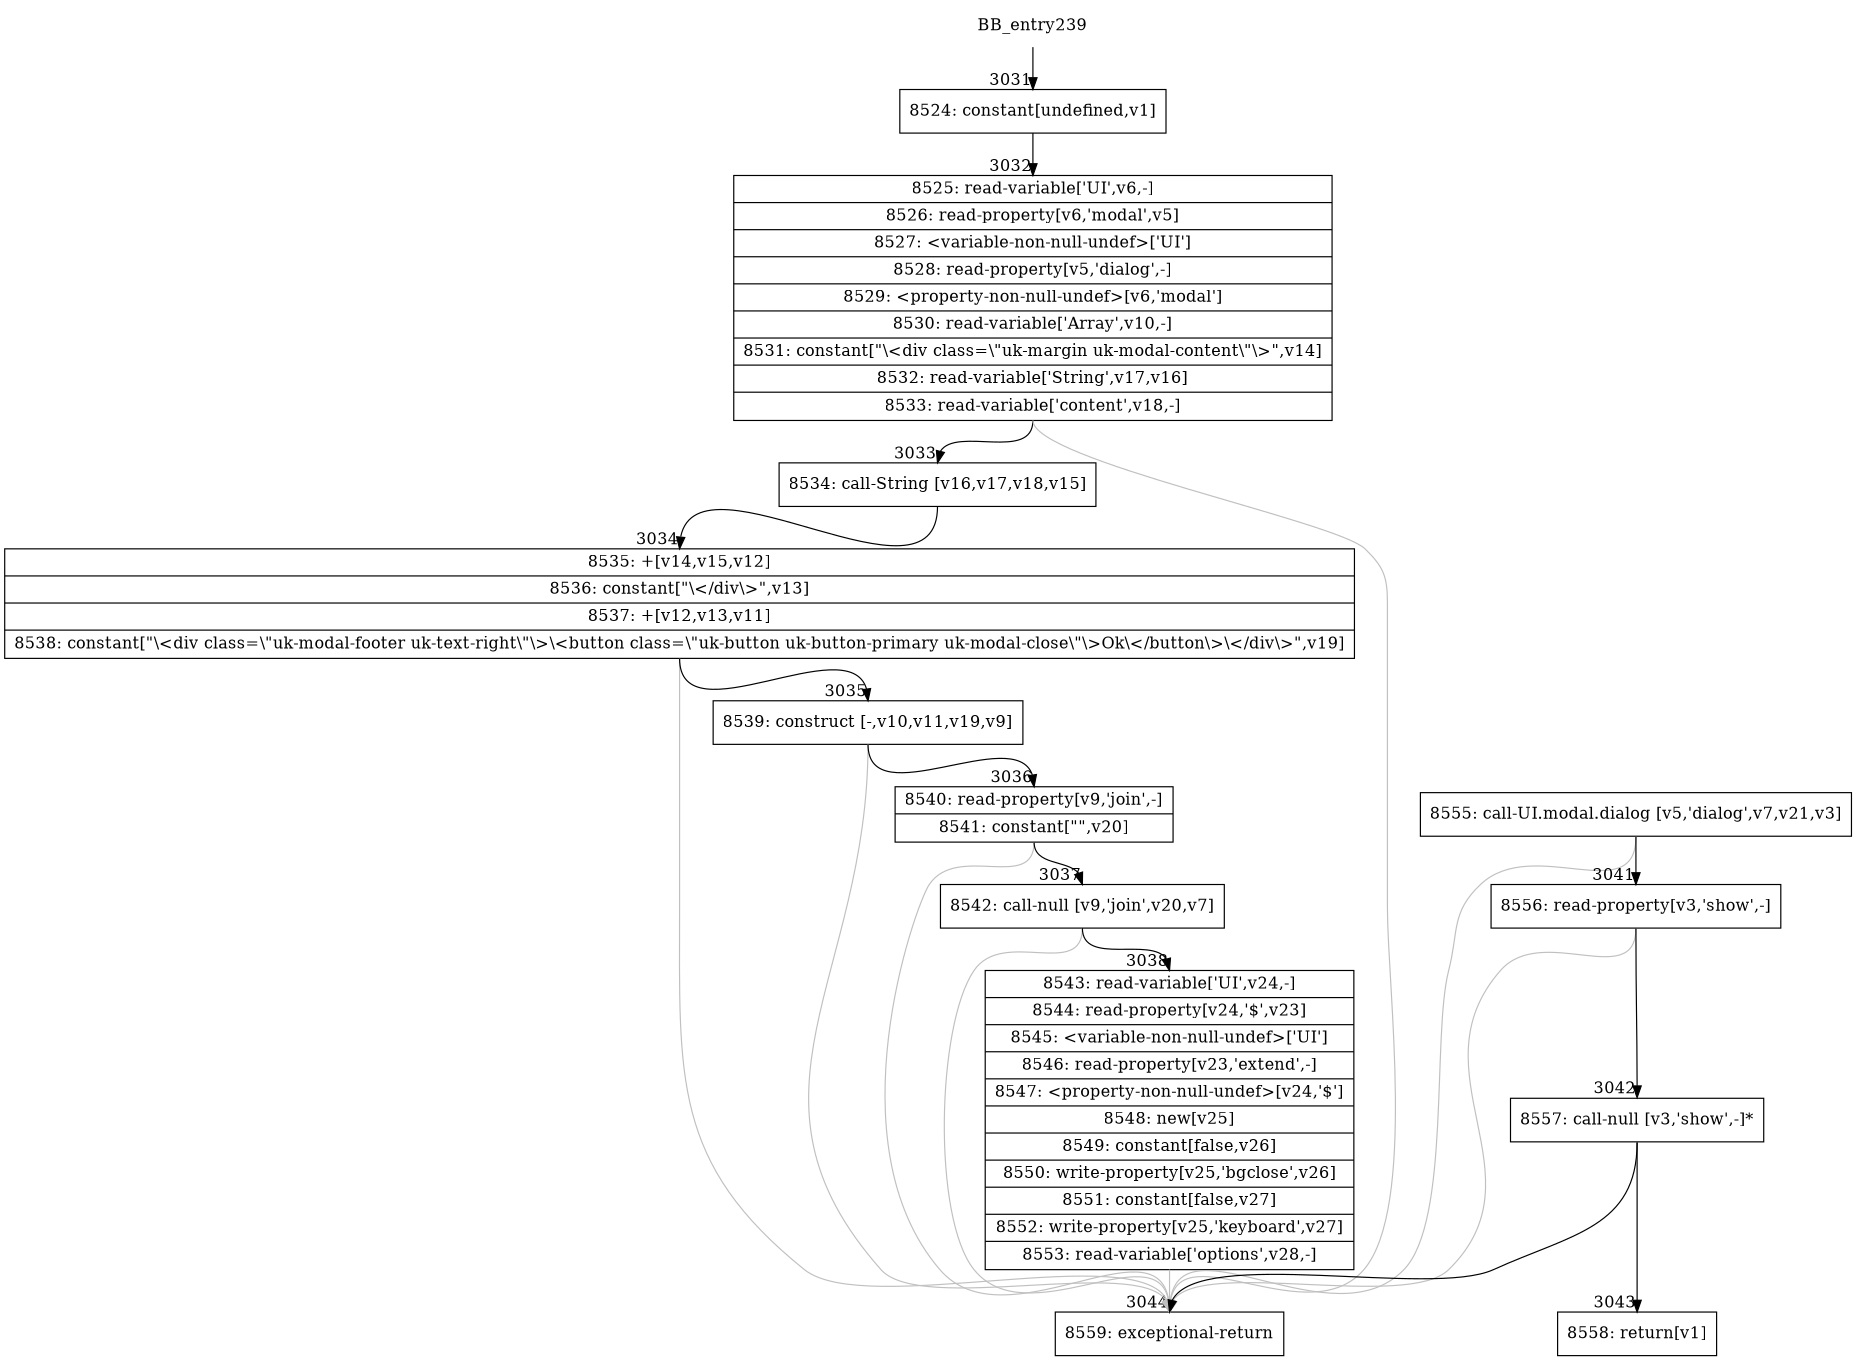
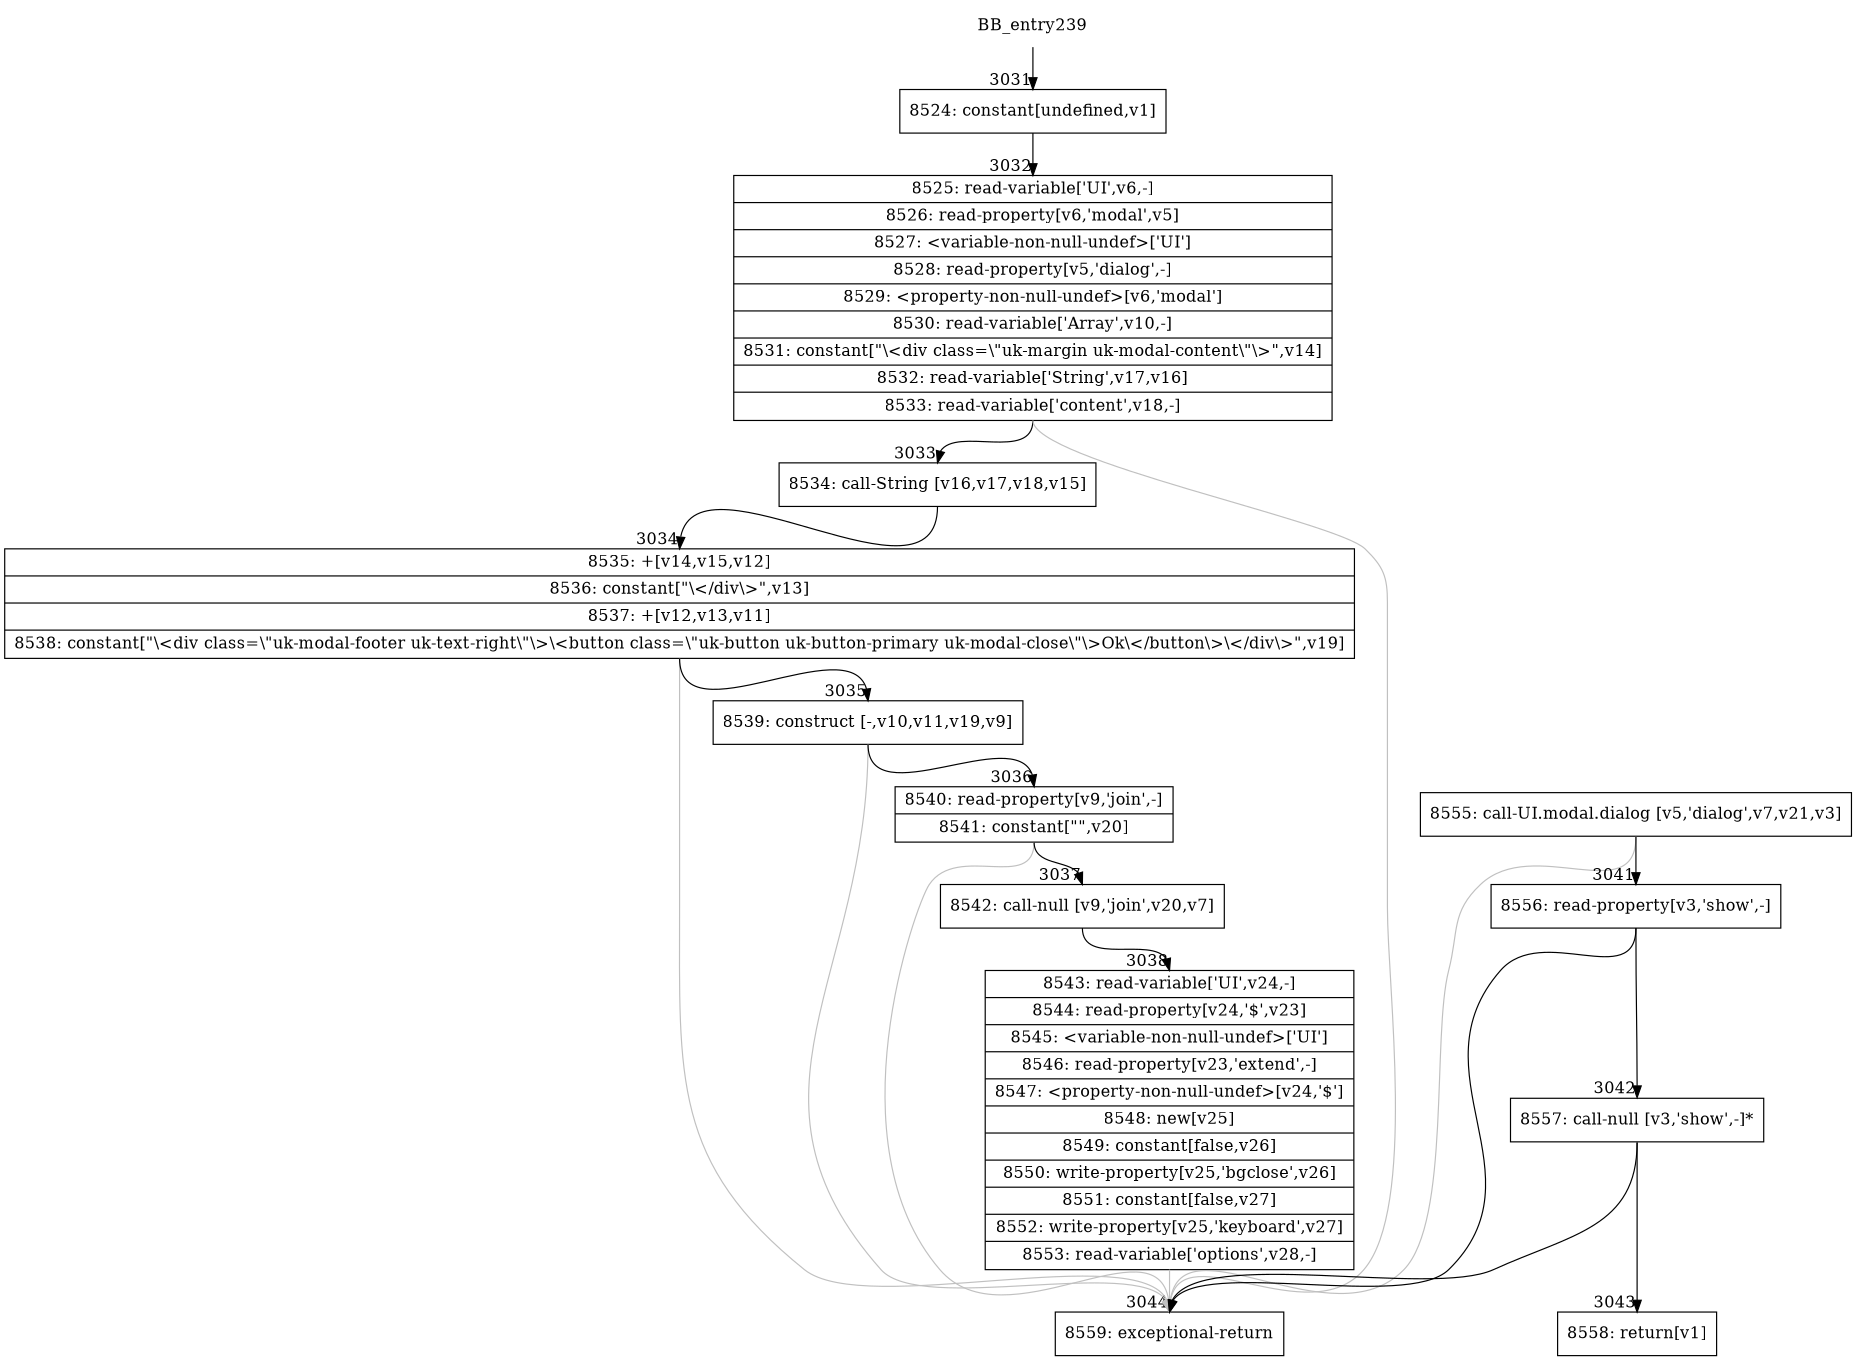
edge "8542: call-null [v9,'join',v20,v7]" -> "8559: exceptional-return": removed
edge "8556: read-property[v3,'show',-]" -> "8559: exceptional-return": color gray -> black
